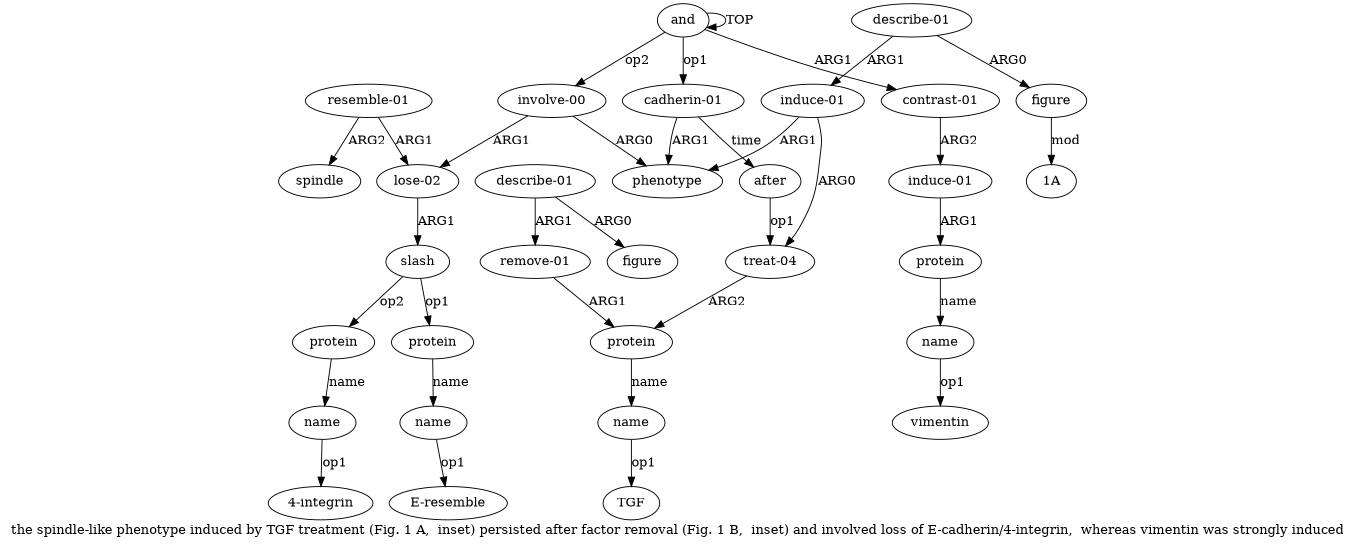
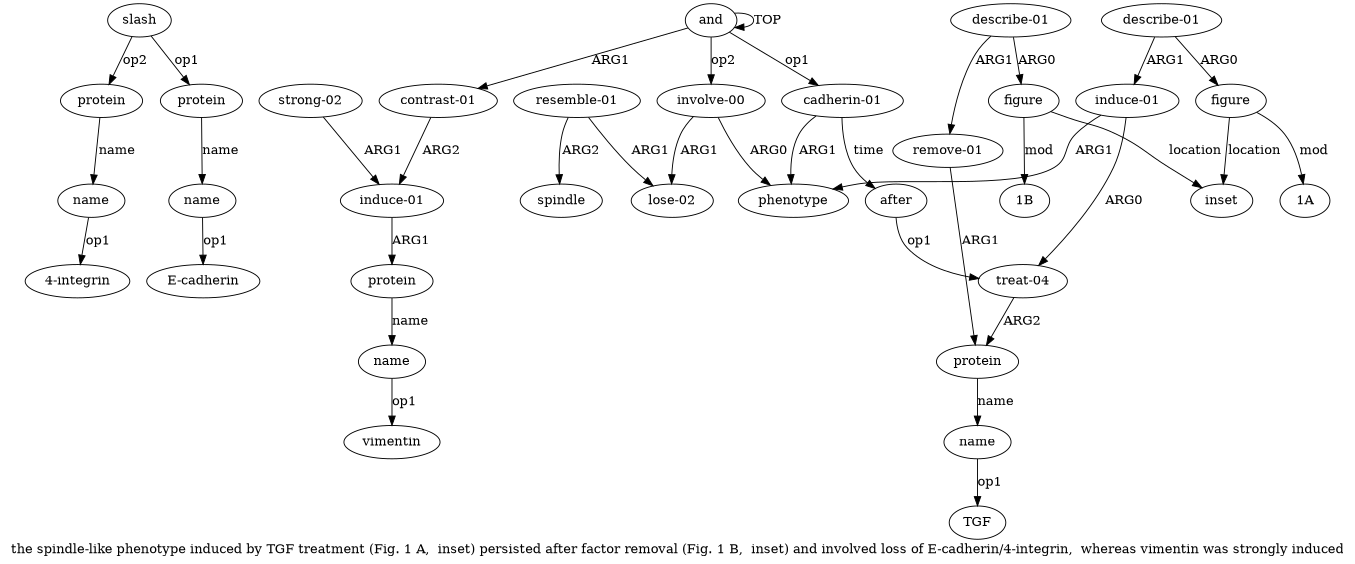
node "strong-02": added
node "1B": added
node "inset": added
edge "lose-02" -> "slash": removed, label "ARG1"
node "E-resemble": label "E-resemble" -> "E-cadherin"
